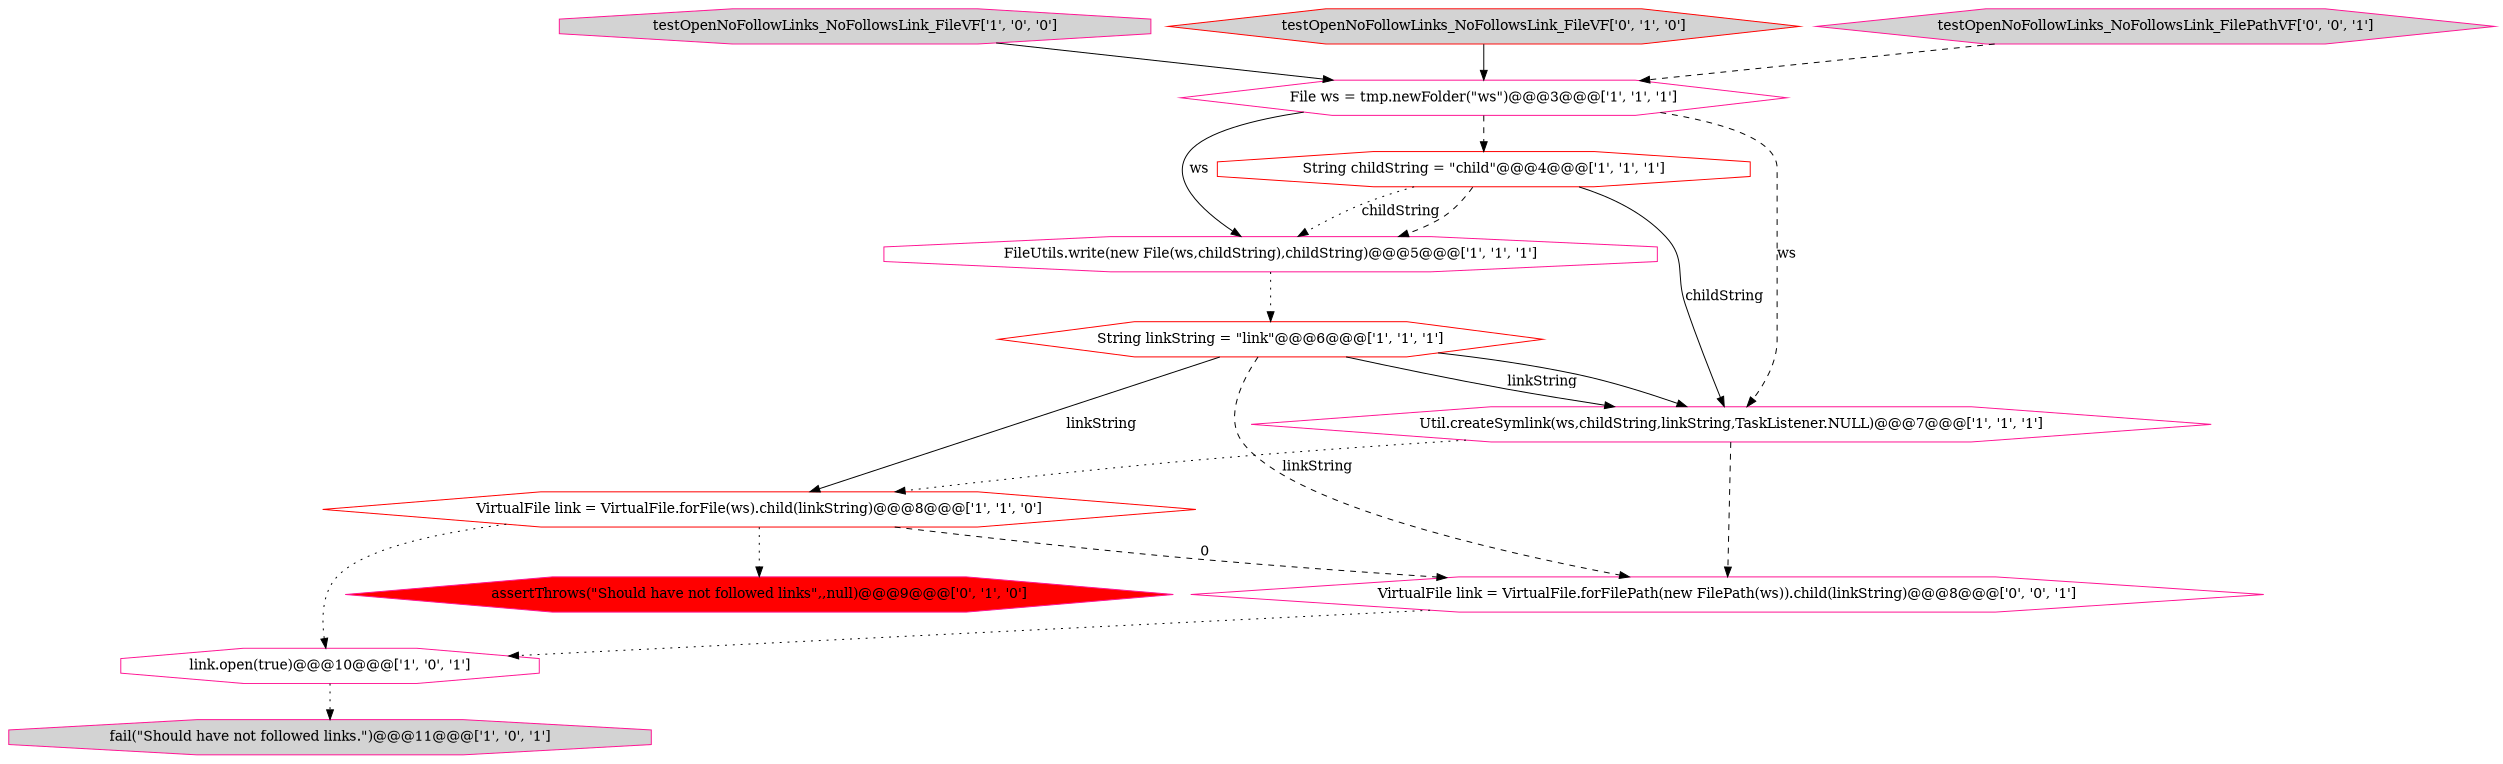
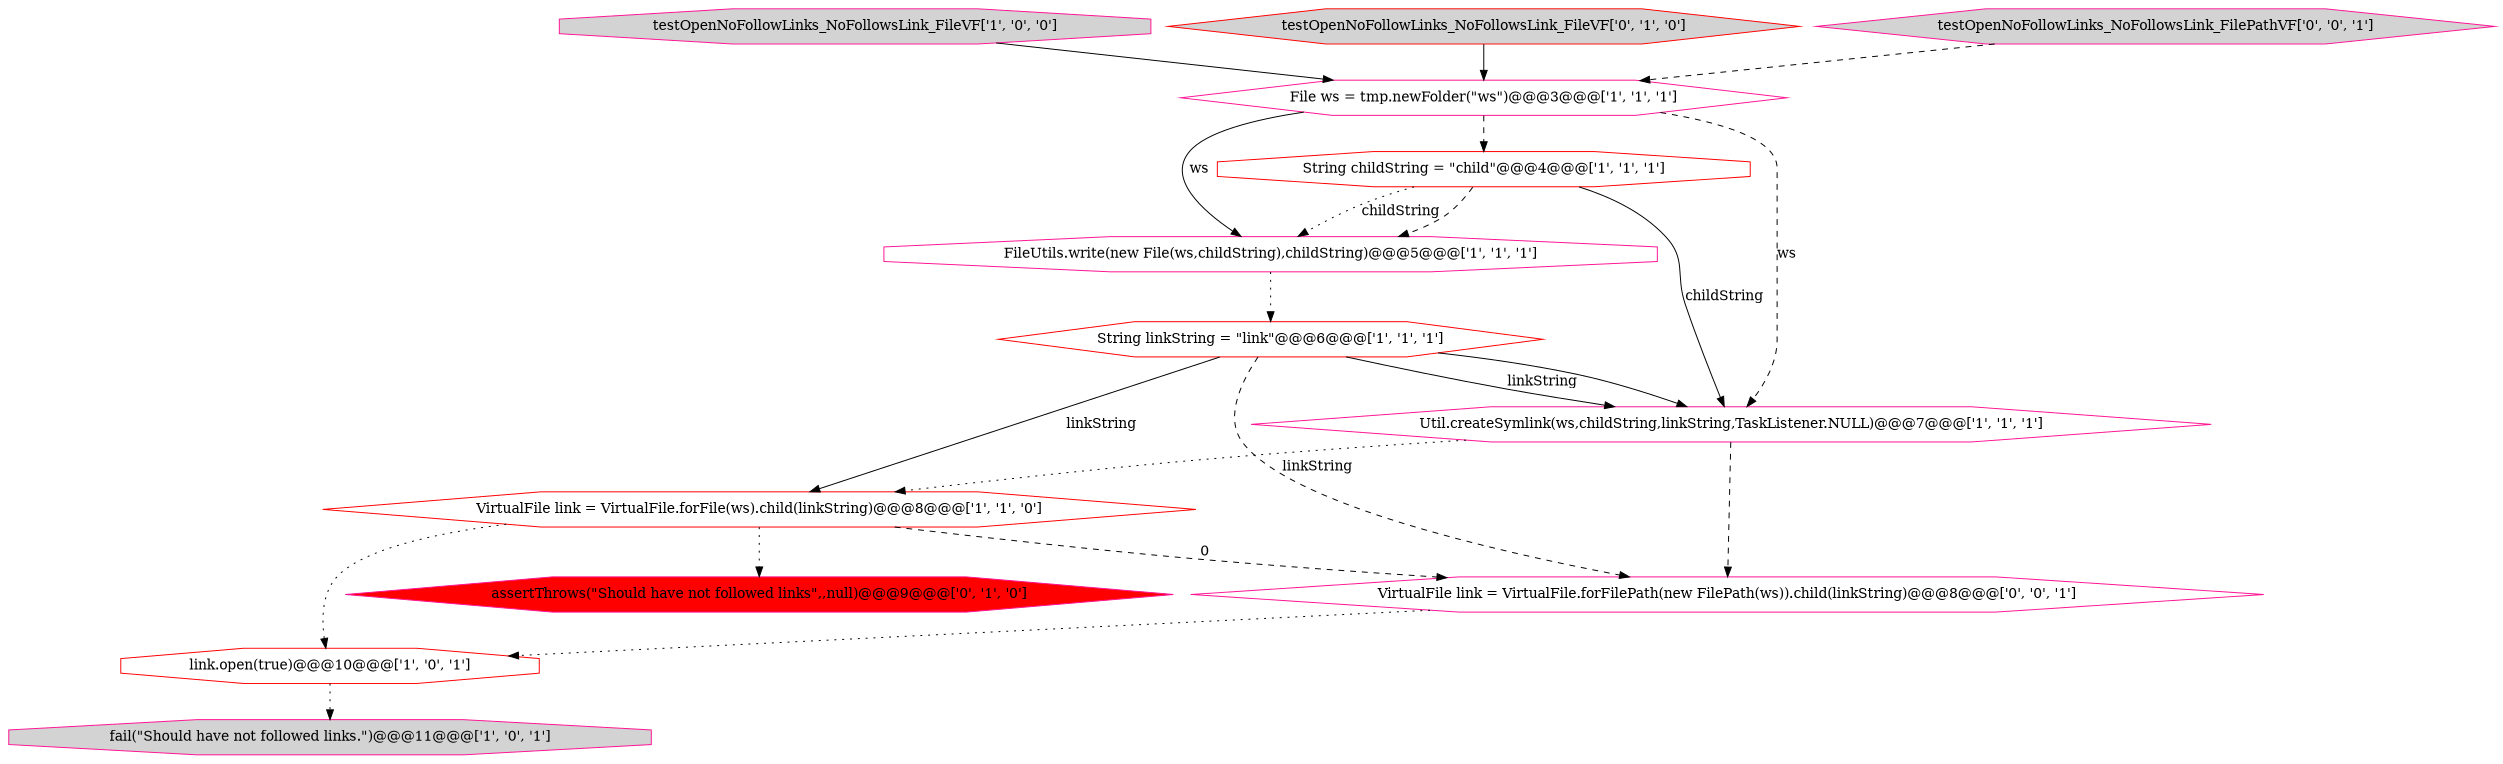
node "link.open(true)@@@10@@@['1', '0', '1']": color deeppink -> red
